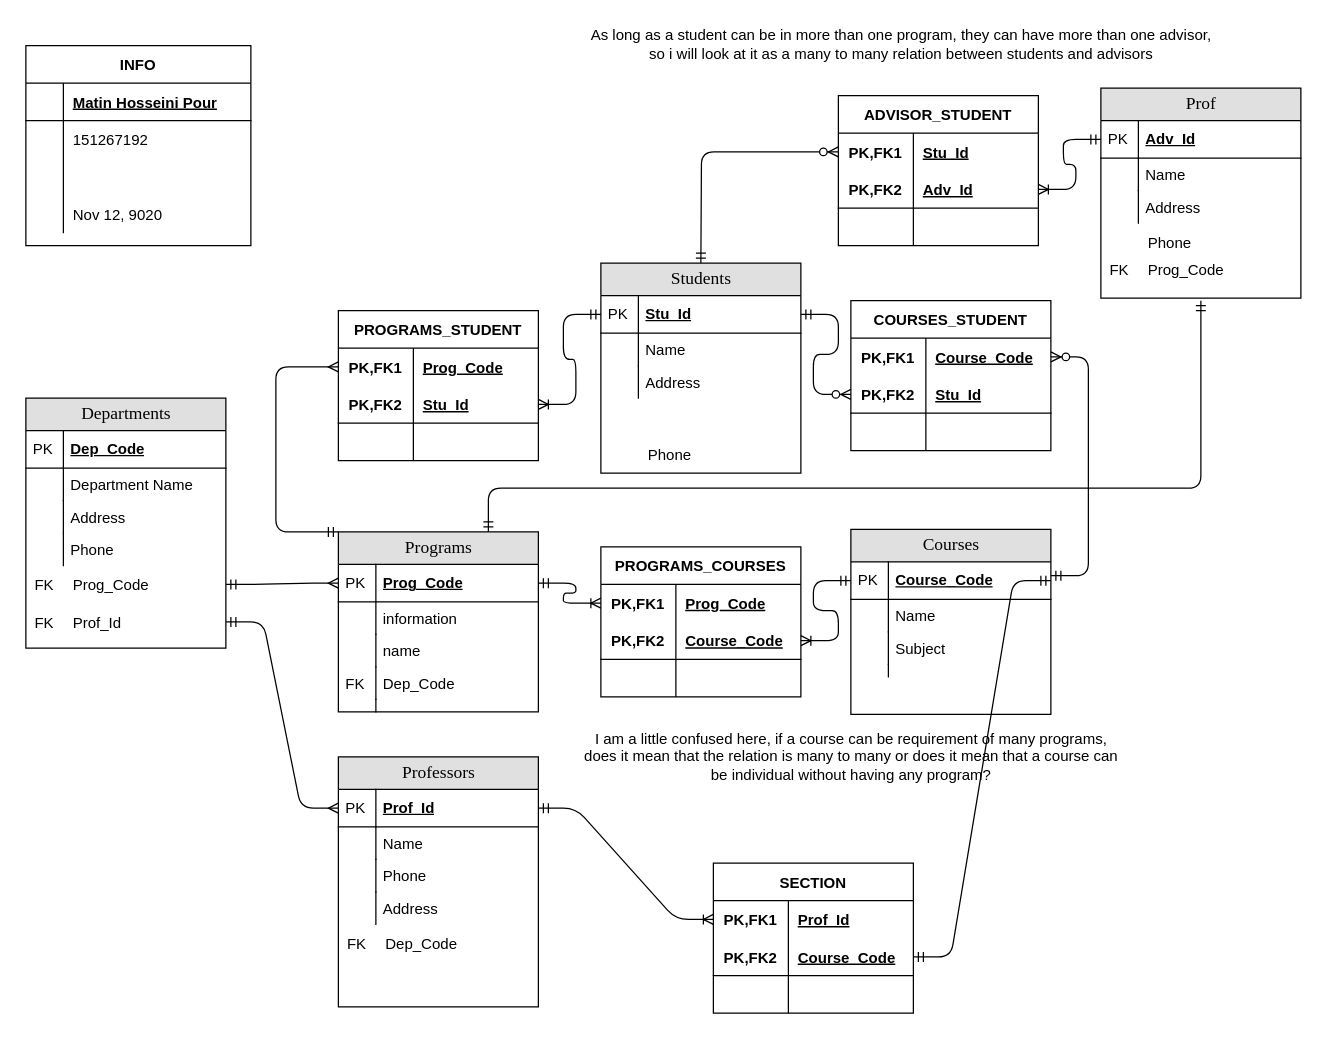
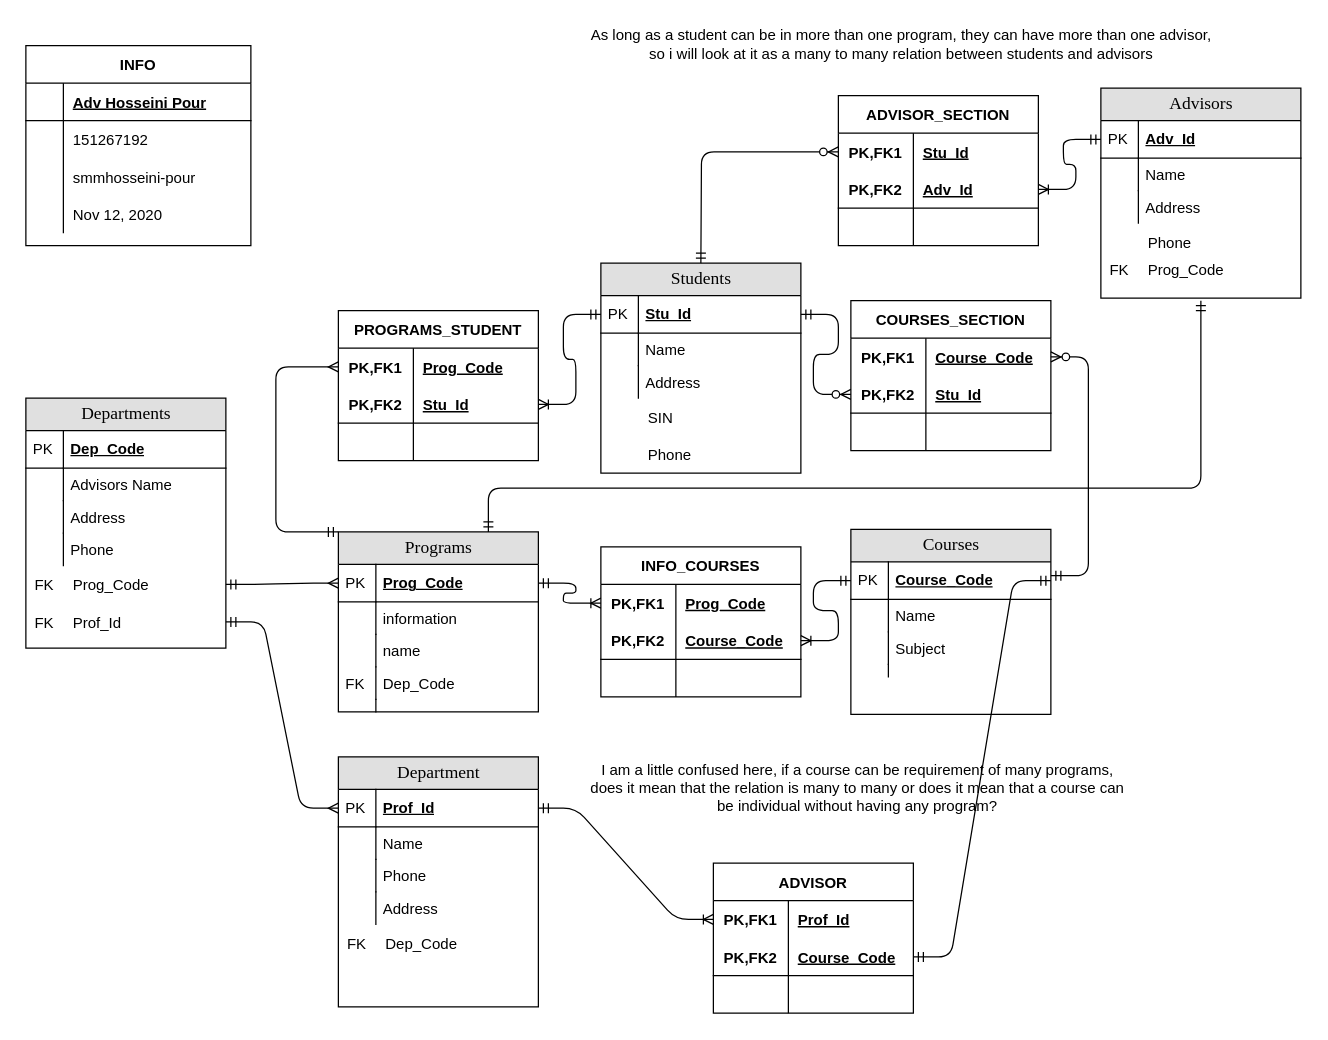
node "Matin Hosseini Pour": label "Matin Hosseini Pour" -> "Adv Hosseini Pour"
node "Prof": label "Prof" -> "Advisors"
node "ADVISOR_STUDENT": label "ADVISOR_STUDENT" -> "ADVISOR_SECTION"
node "smmhosseini-pour": added
node "Nov 12, 9020": label "Nov 12, 9020" -> "Nov 12, 2020"
node "COURSES_STUDENT": label "COURSES_STUDENT" -> "COURSES_SECTION"
node "SIN": added
node "Department Name": label "Department Name" -> "Advisors Name"
node "PROGRAMS_COURSES": label "PROGRAMS_COURSES" -> "INFO_COURSES"
node "I am a little confused here, if a course can be requirement of many programs, does it mean that the relation is many to many or does it mean that a course can be individual without having any program?": moved (851, 757) -> (857, 788)
node "Professors": label "Professors" -> "Department"
node "SECTION": label "SECTION" -> "ADVISOR"
